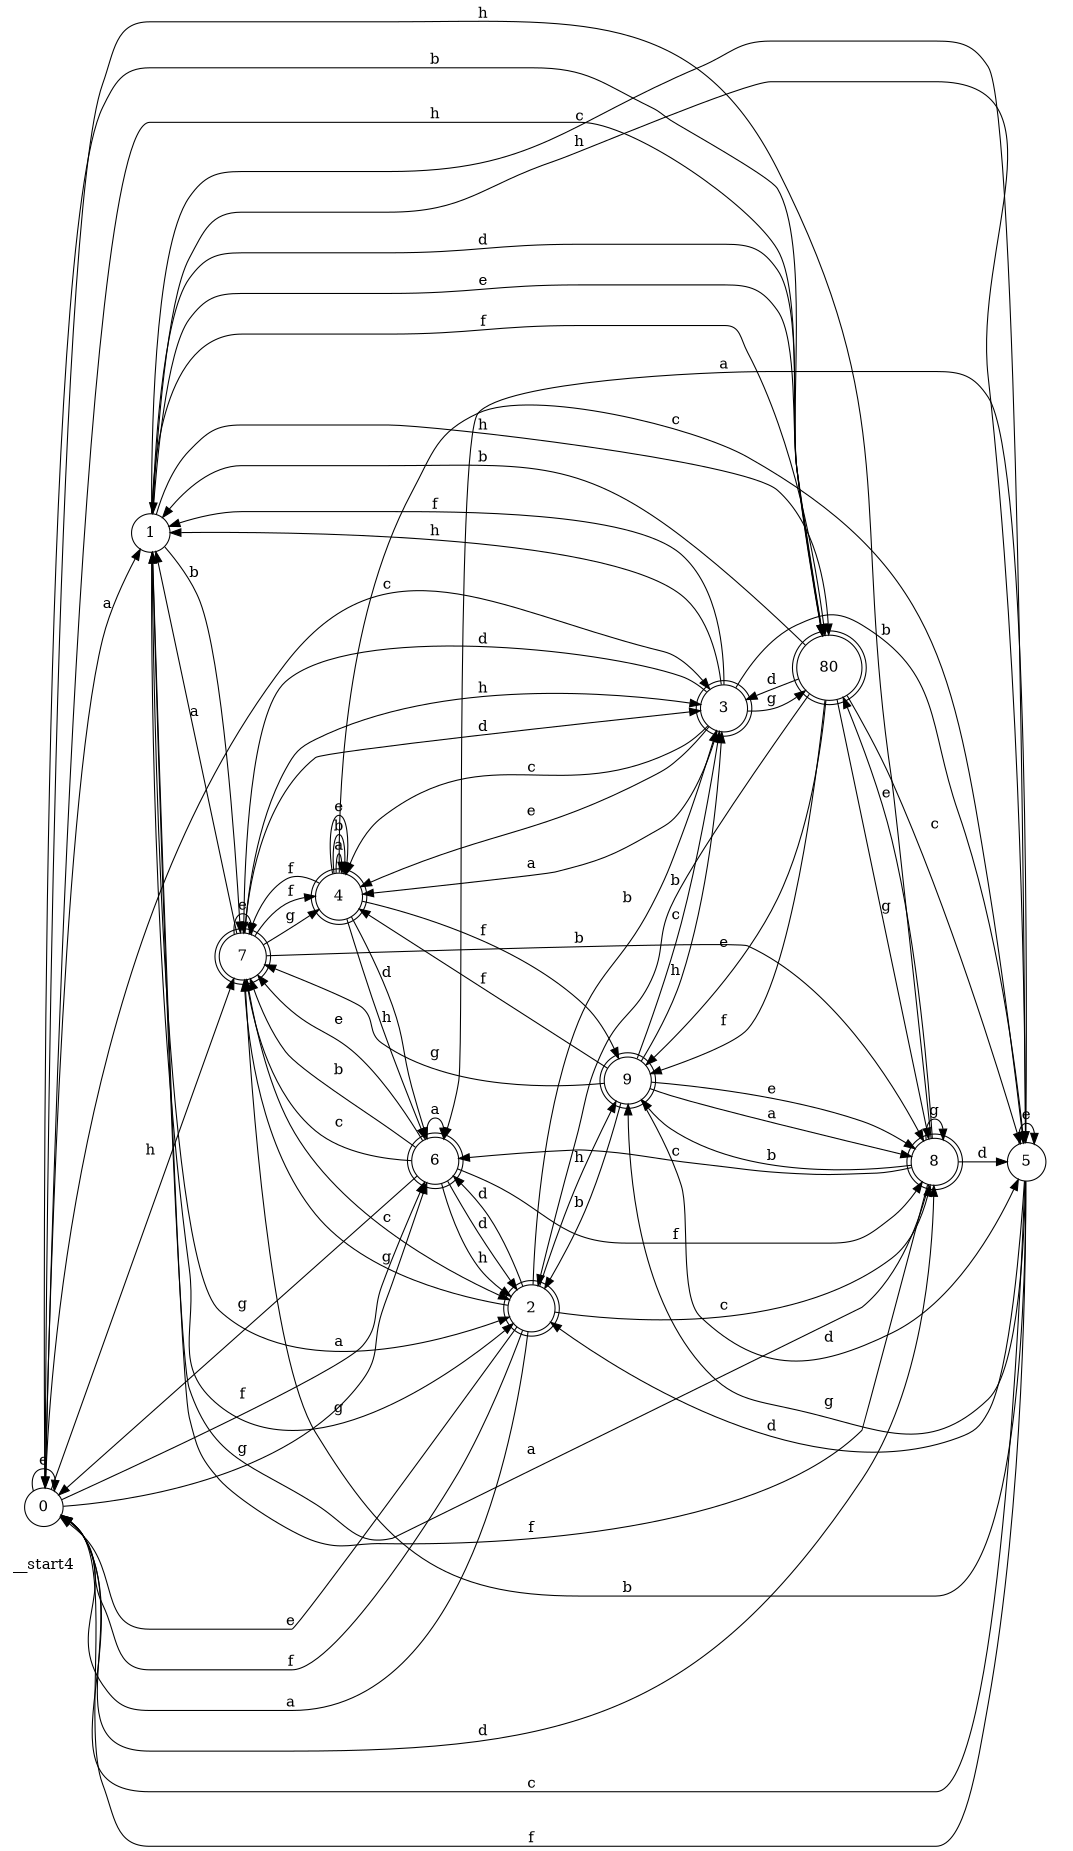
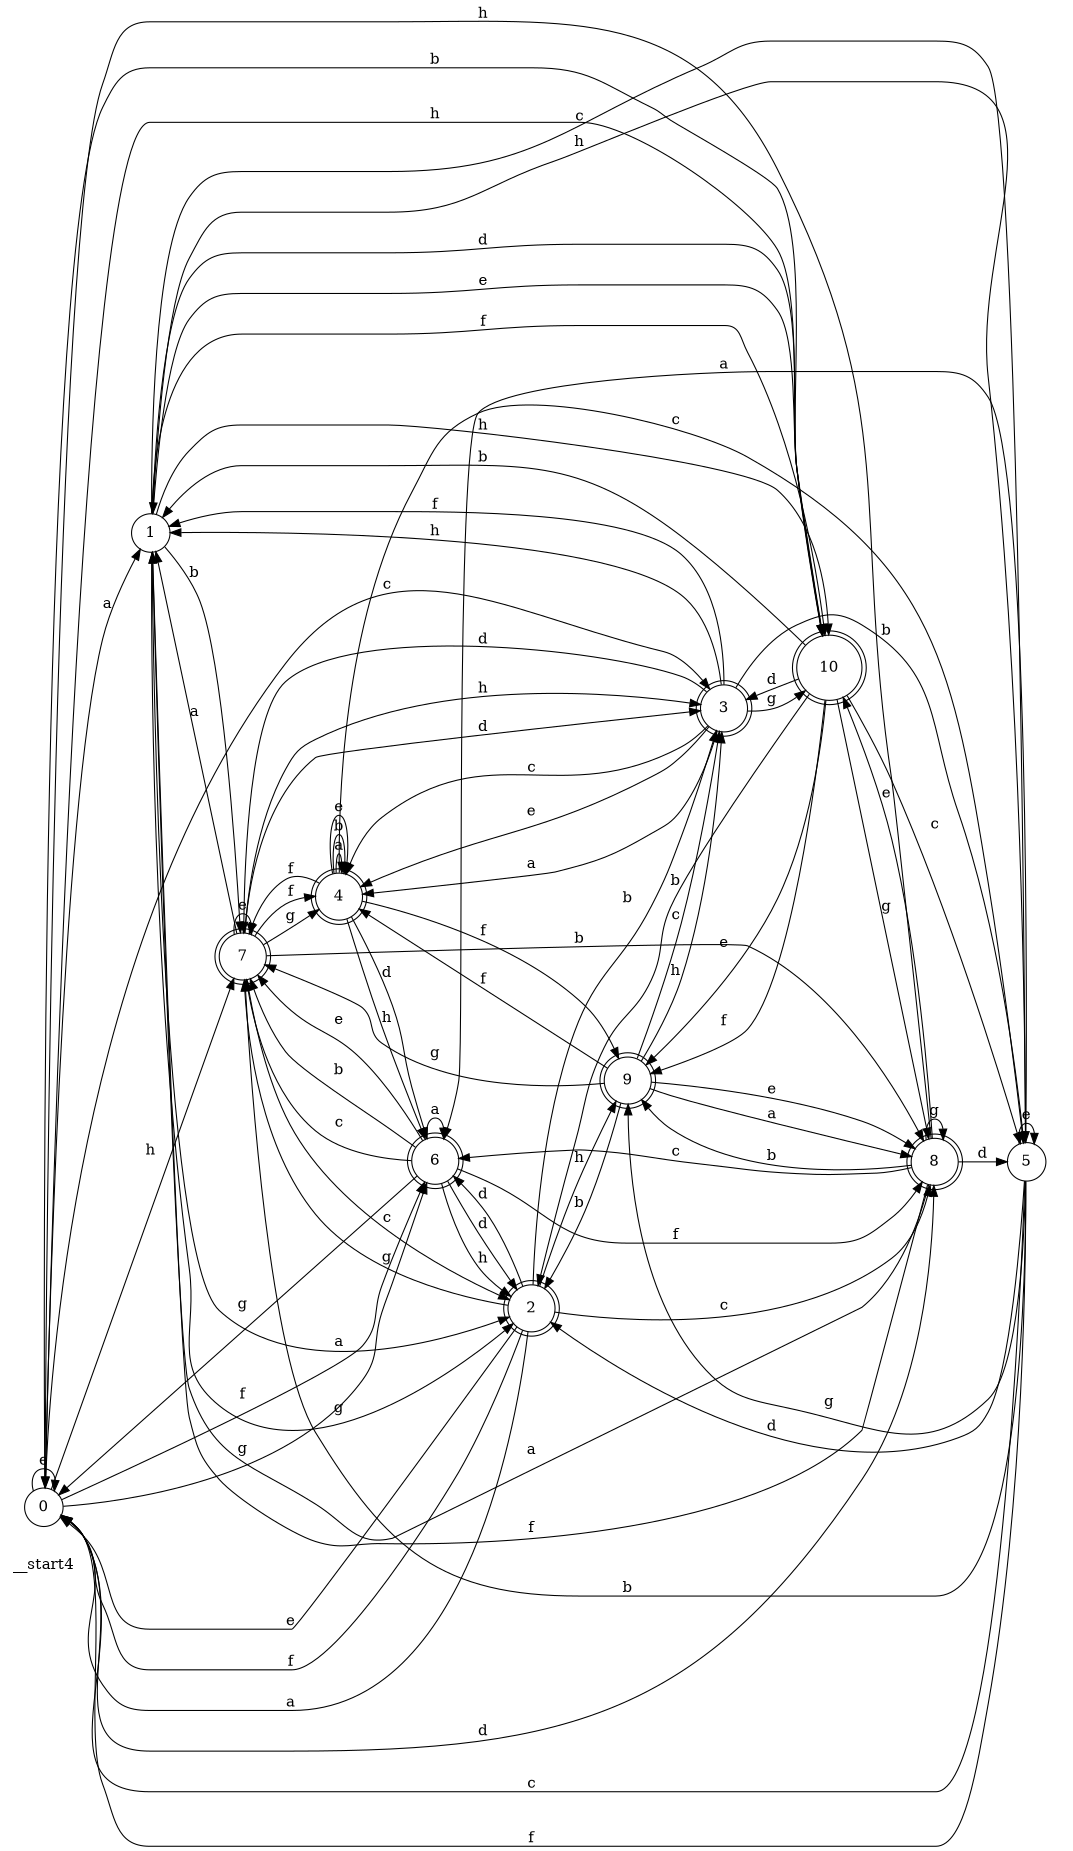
node "80": label "80" -> "10"
edge "9" -> "5": removed, label "d"
